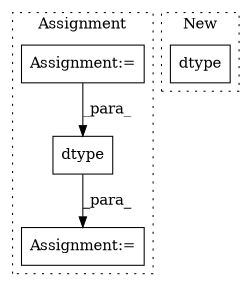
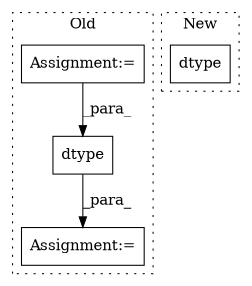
cluster "Assignment": label "Assignment" -> "Old"
